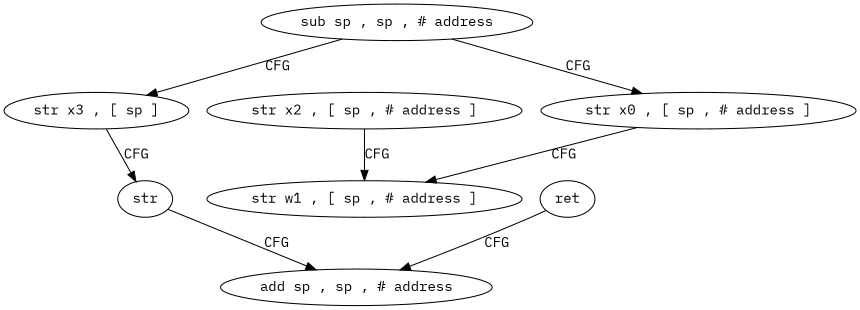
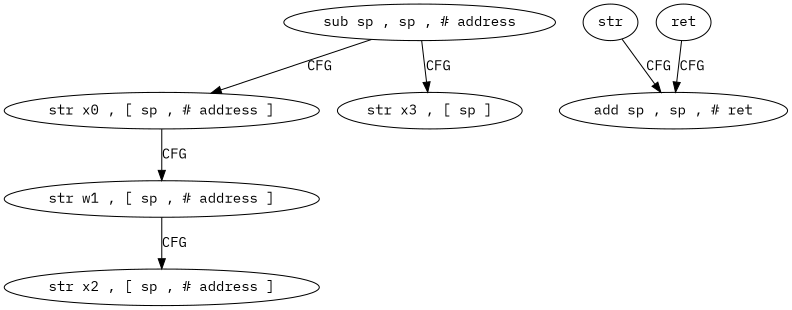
edge "str x2 , [ sp , # address ]" -> "str w1 , [ sp , # address ]": reversed
edge "str x3 , [ sp ]" -> "str": removed, label "CFG"
node "add sp , sp , # address": label "add sp , sp , # address" -> "add sp , sp , # ret"
